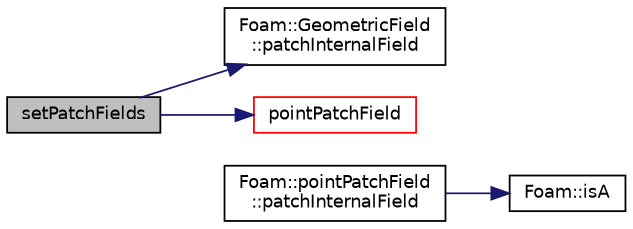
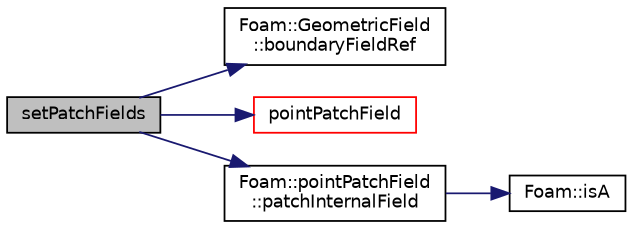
node "Foam::GeometricField ::patchInternalField": label "Foam::GeometricField ::patchInternalField" -> "Foam::GeometricField ::boundaryFieldRef"
edge "setPatchFields" -> "Foam::pointPatchField ::patchInternalField": added
